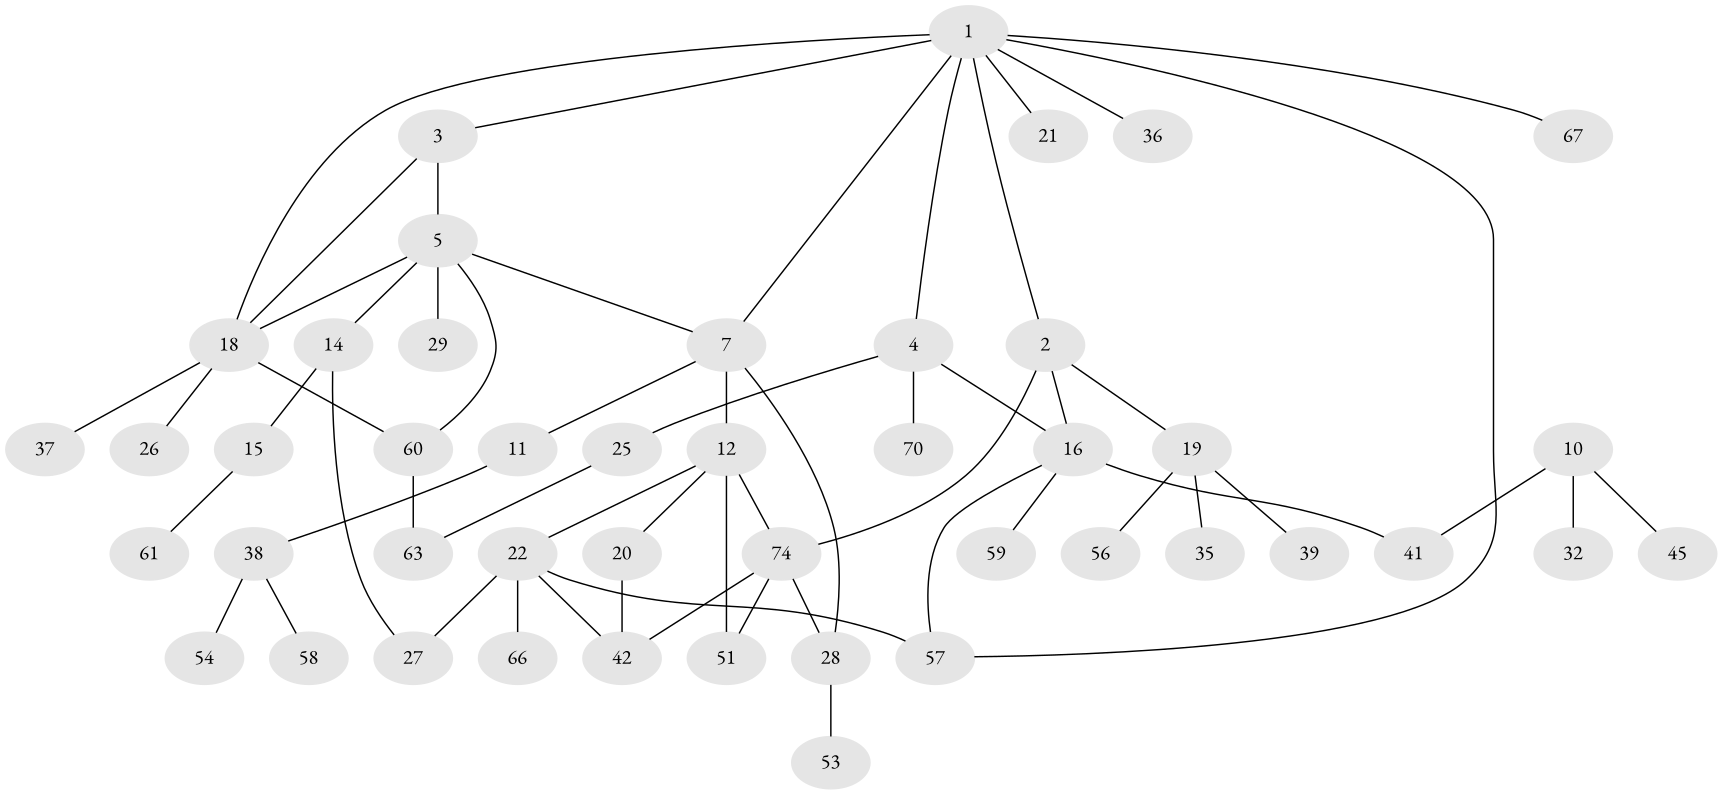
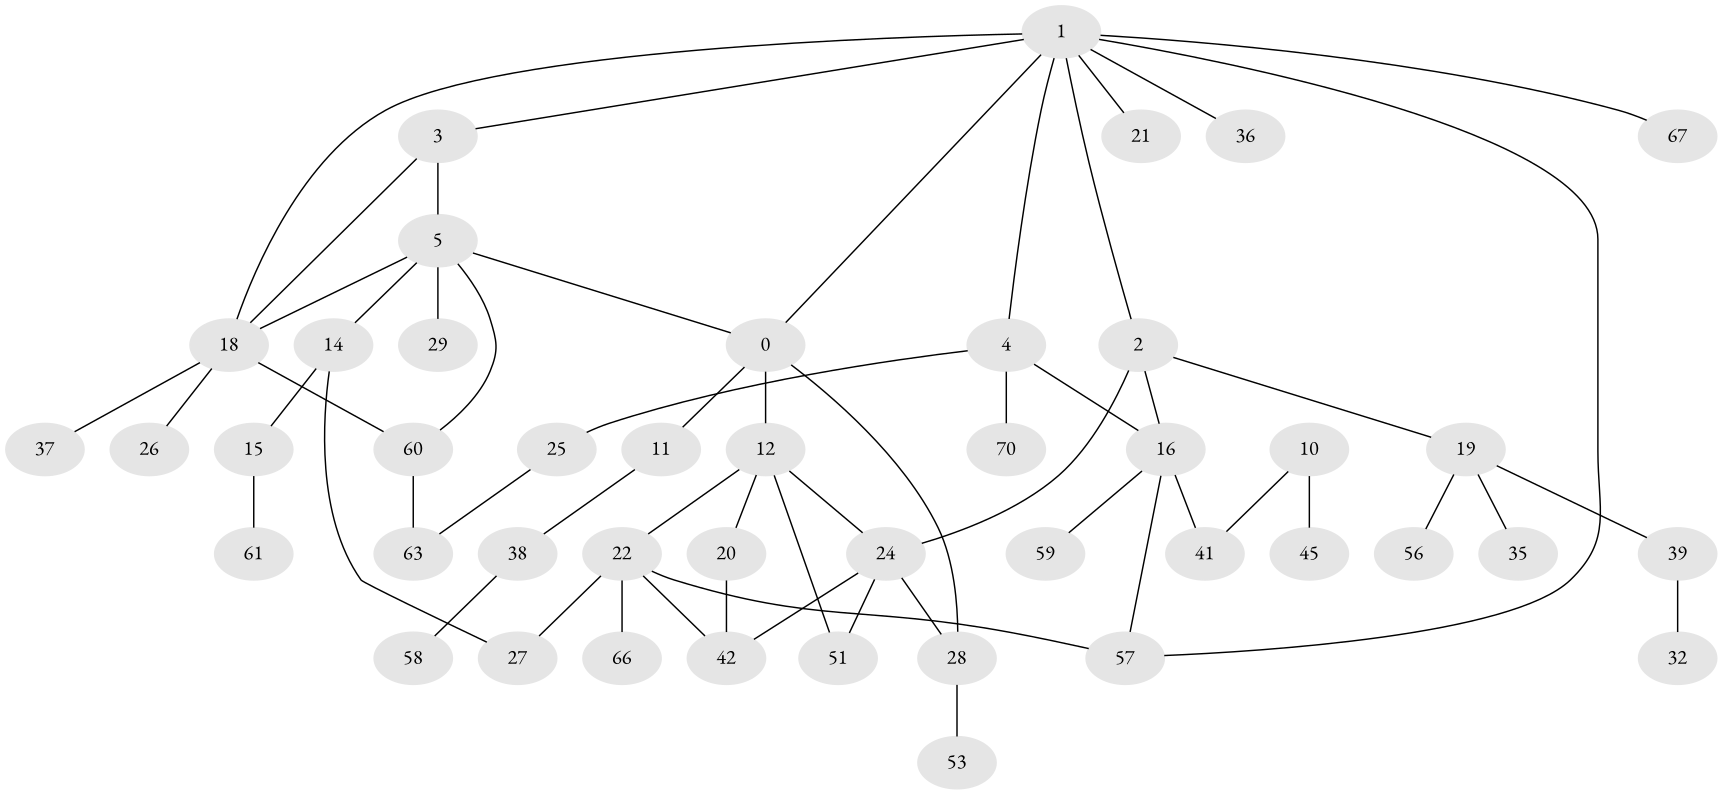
node "7": label "7" -> "0"
edge "10" -- "32": now "39" -- "32"
node "74": label "74" -> "24"
node "54": removed
